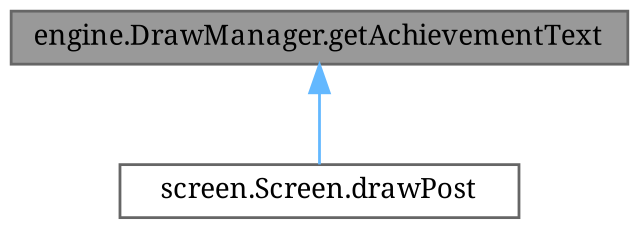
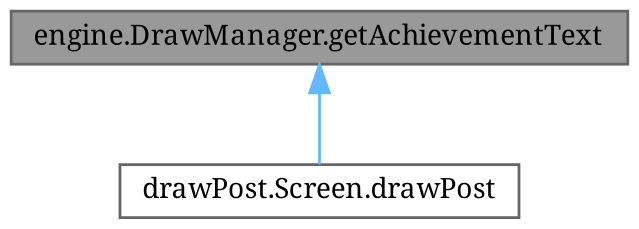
node "screen.Screen.drawPost": label "screen.Screen.drawPost" -> "drawPost.Screen.drawPost"
